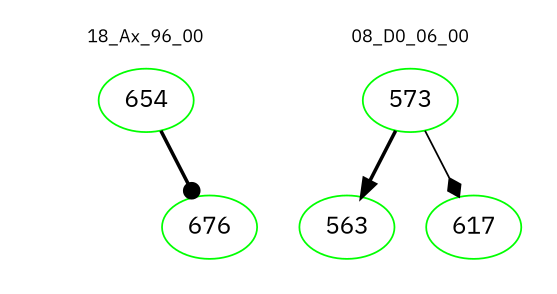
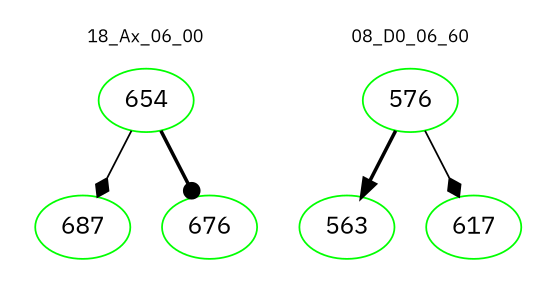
cluster "18_Ax_96_00": label "18_Ax_96_00" -> "18_Ax_06_00"
cluster "08_D0_06_00": label "08_D0_06_00" -> "08_D0_06_60"
node "573": label "573" -> "576"
node "687": added
